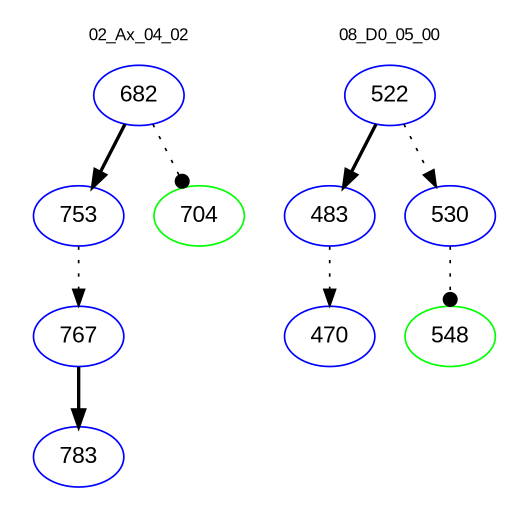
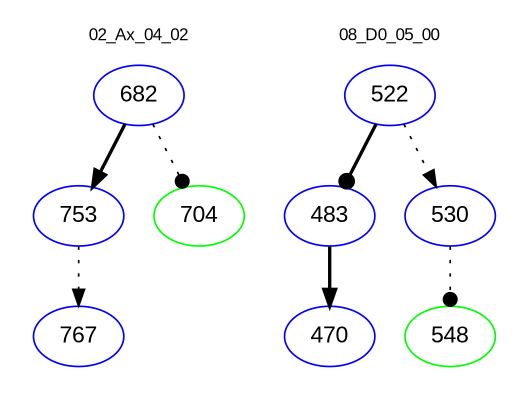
edge "522" -> "483": arrowhead normal -> dot
edge "483" -> "470": style dotted -> bold
node "783": removed
